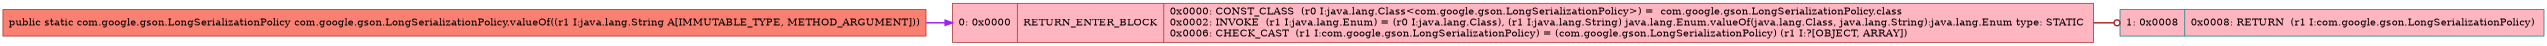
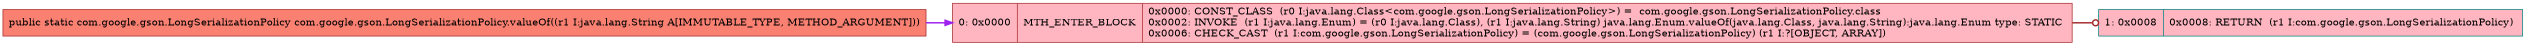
node "0: 0x0000": text "RETURN_ENTER_BLOCK" -> "MTH_ENTER_BLOCK"
